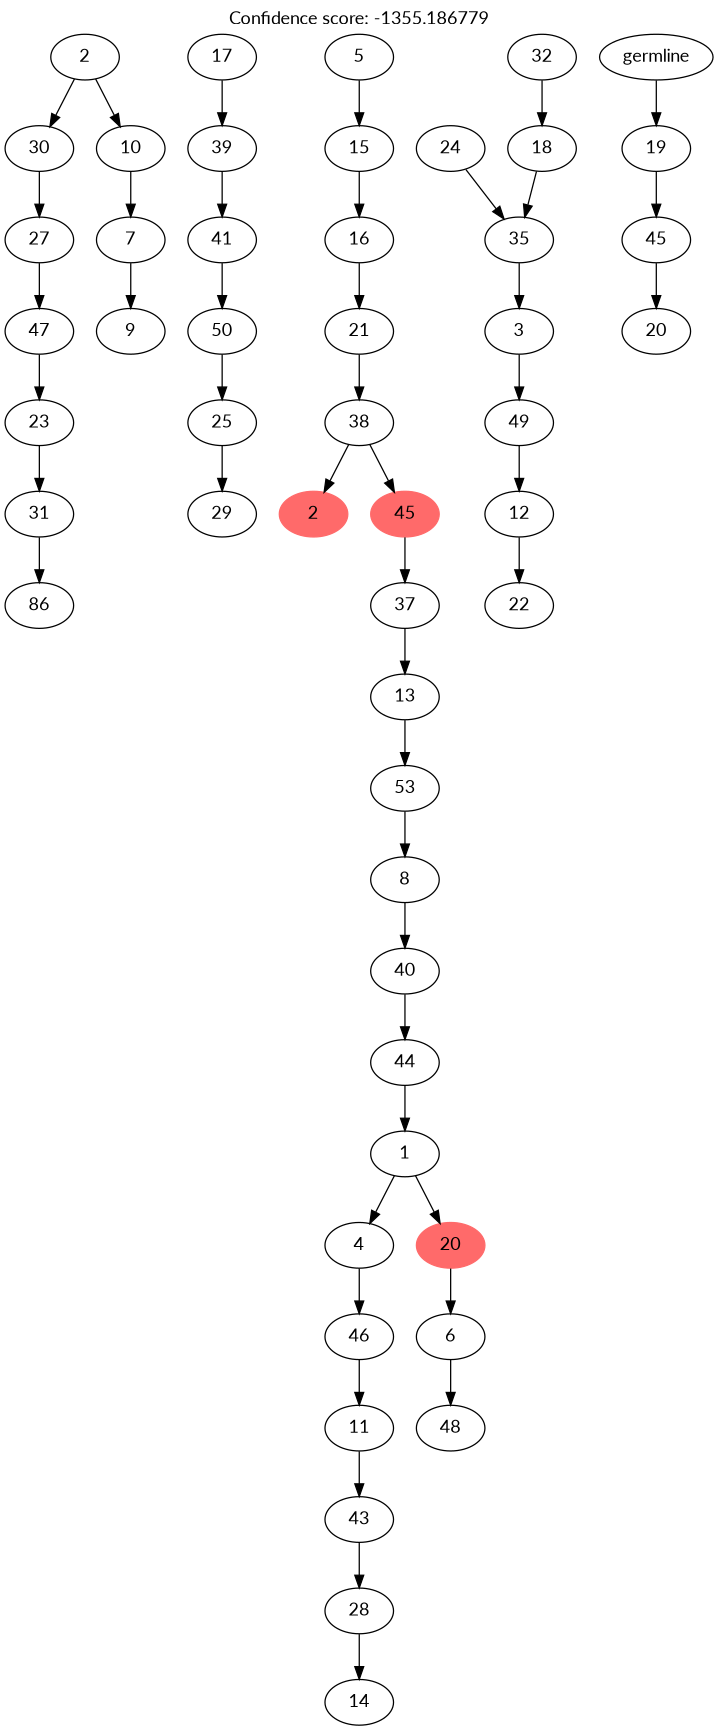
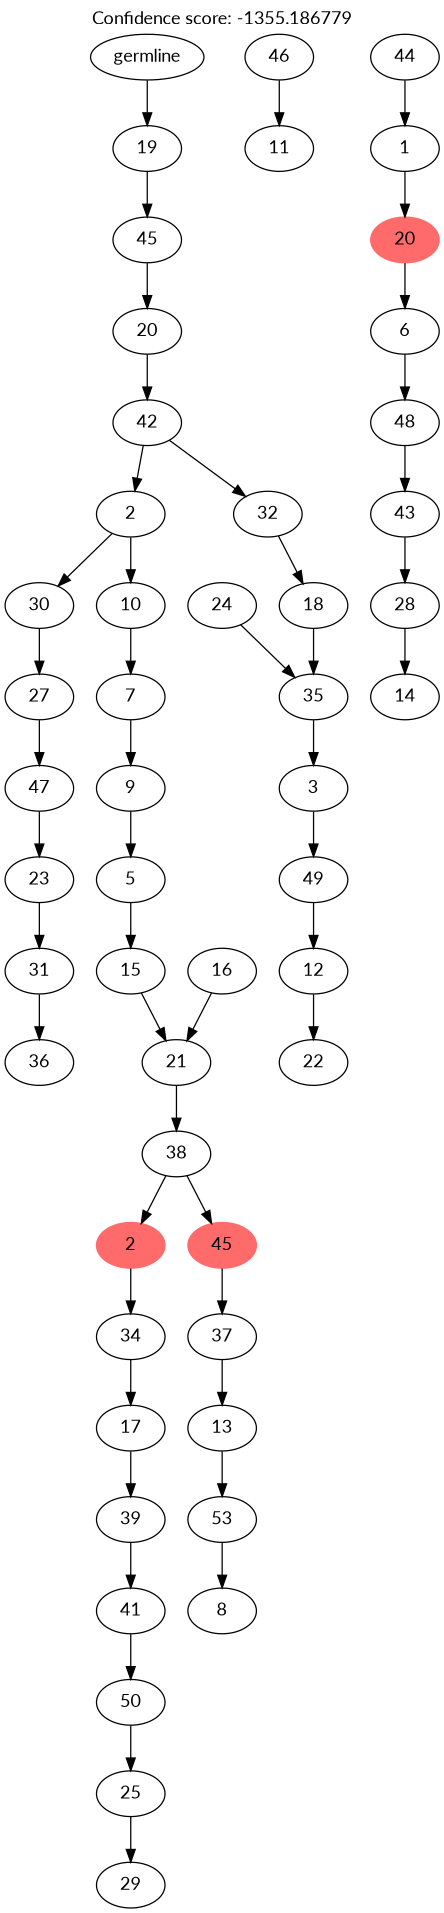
edge "15" -> "16": now "15" -> "21"
node "42": added
node "86": label "86" -> "36"
edge "9" -> "5": added
node "40": removed
node "4": removed
node "34": added
edge "11" -> "43": now "48" -> "43"
